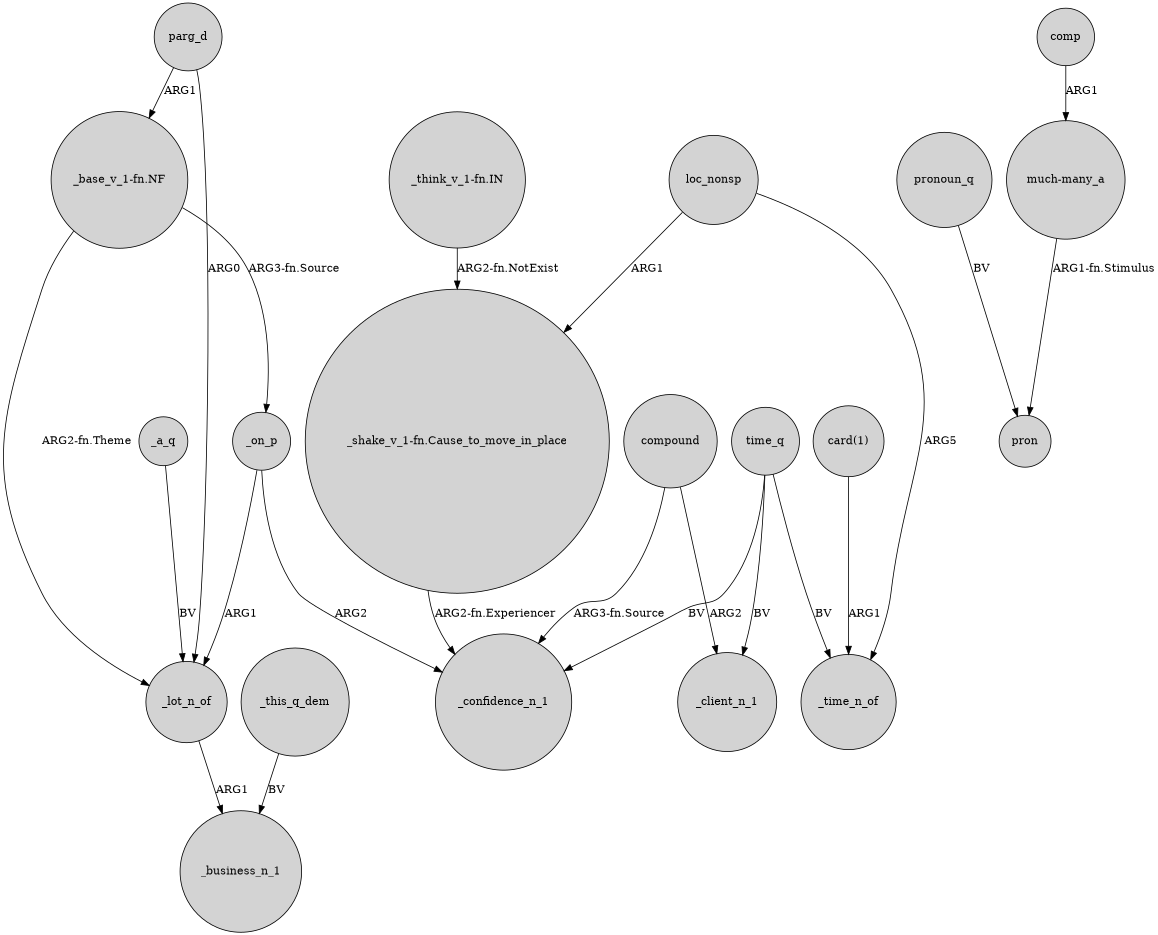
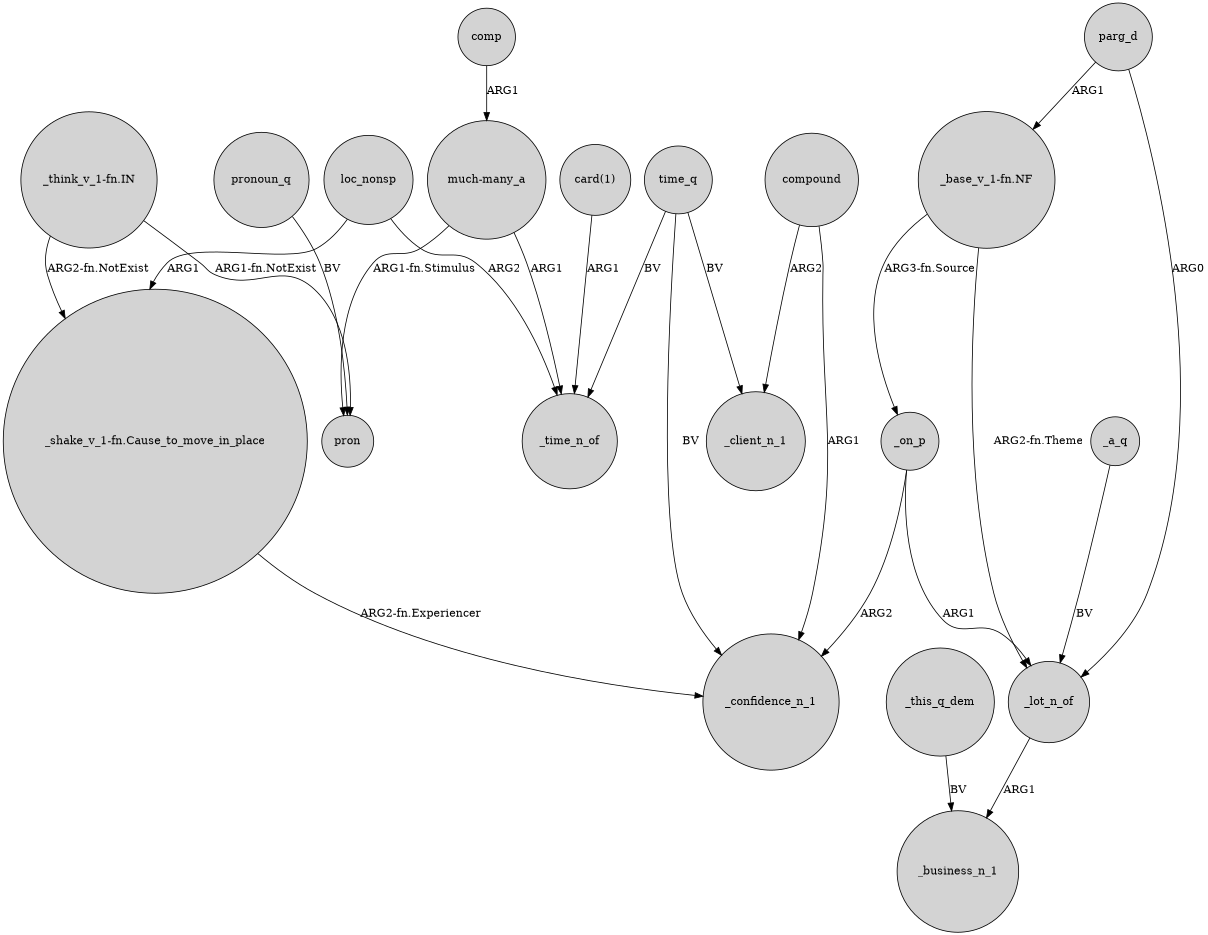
edge "_think_v_1-fn.IN" -> "pron": added, label "ARG1-fn.NotExist"
edge "much-many_a" -> "_time_n_of": added, label "ARG1"
edge "loc_nonsp" -> "_time_n_of": label "ARG5" -> "ARG2"
edge "compound" -> "_confidence_n_1": label "ARG3-fn.Source" -> "ARG1"
